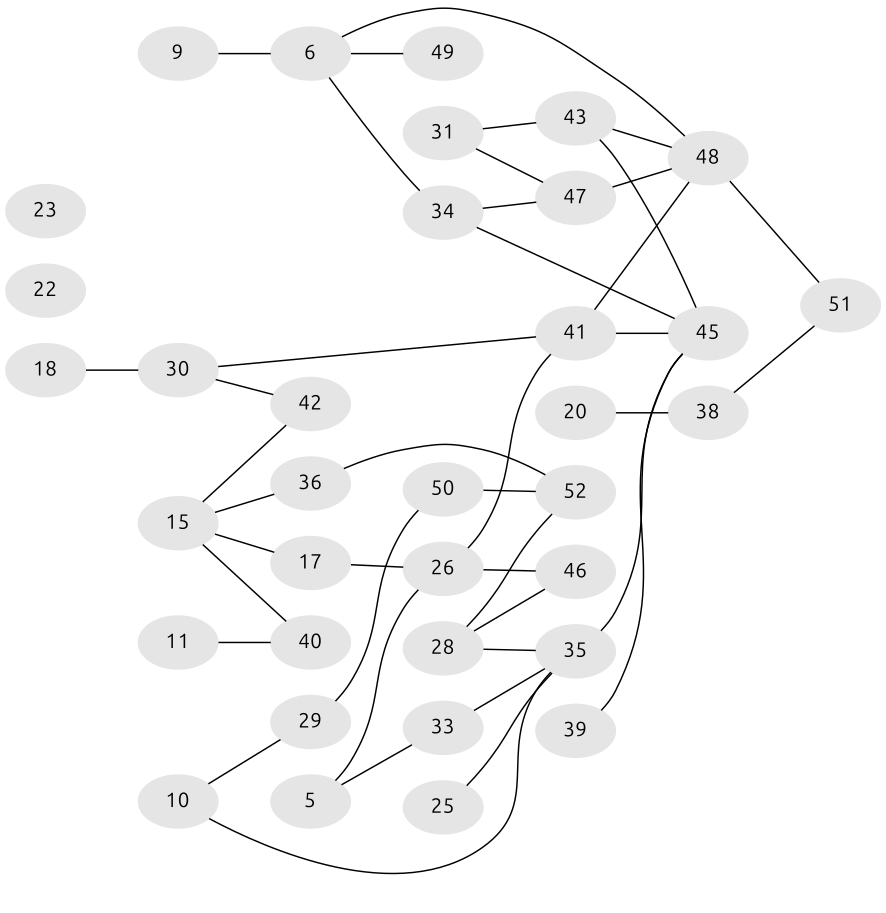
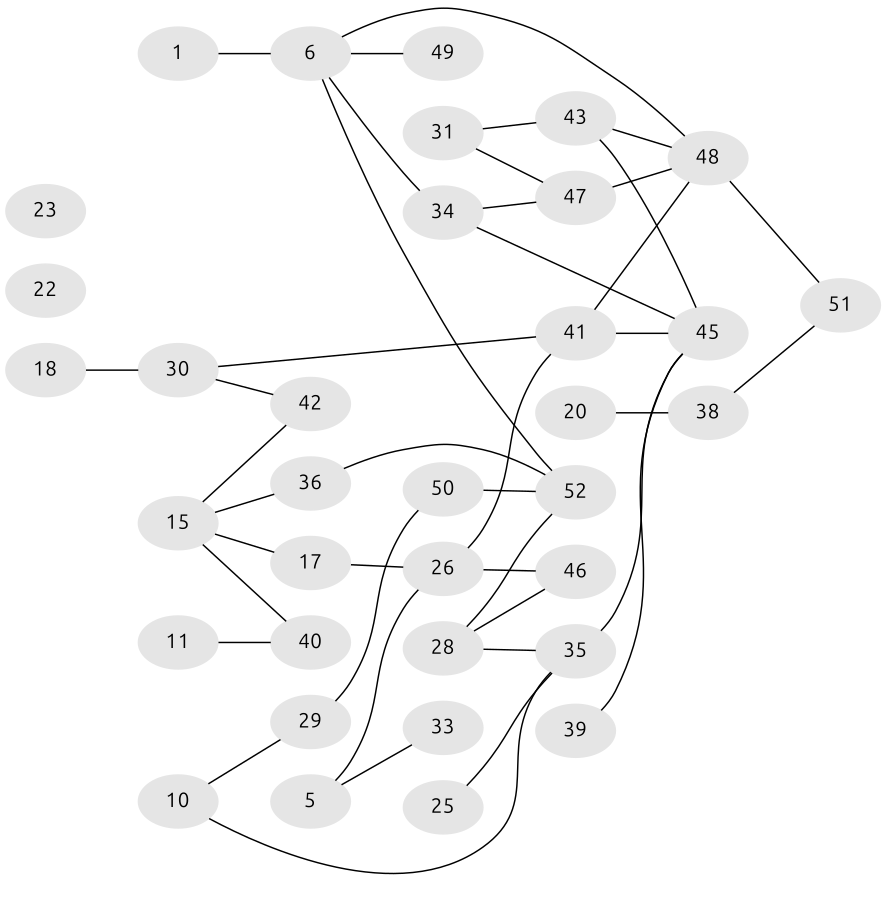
node "9": label "9" -> "1"
edge "6" -- "52": added
edge "35" -- "33": removed
